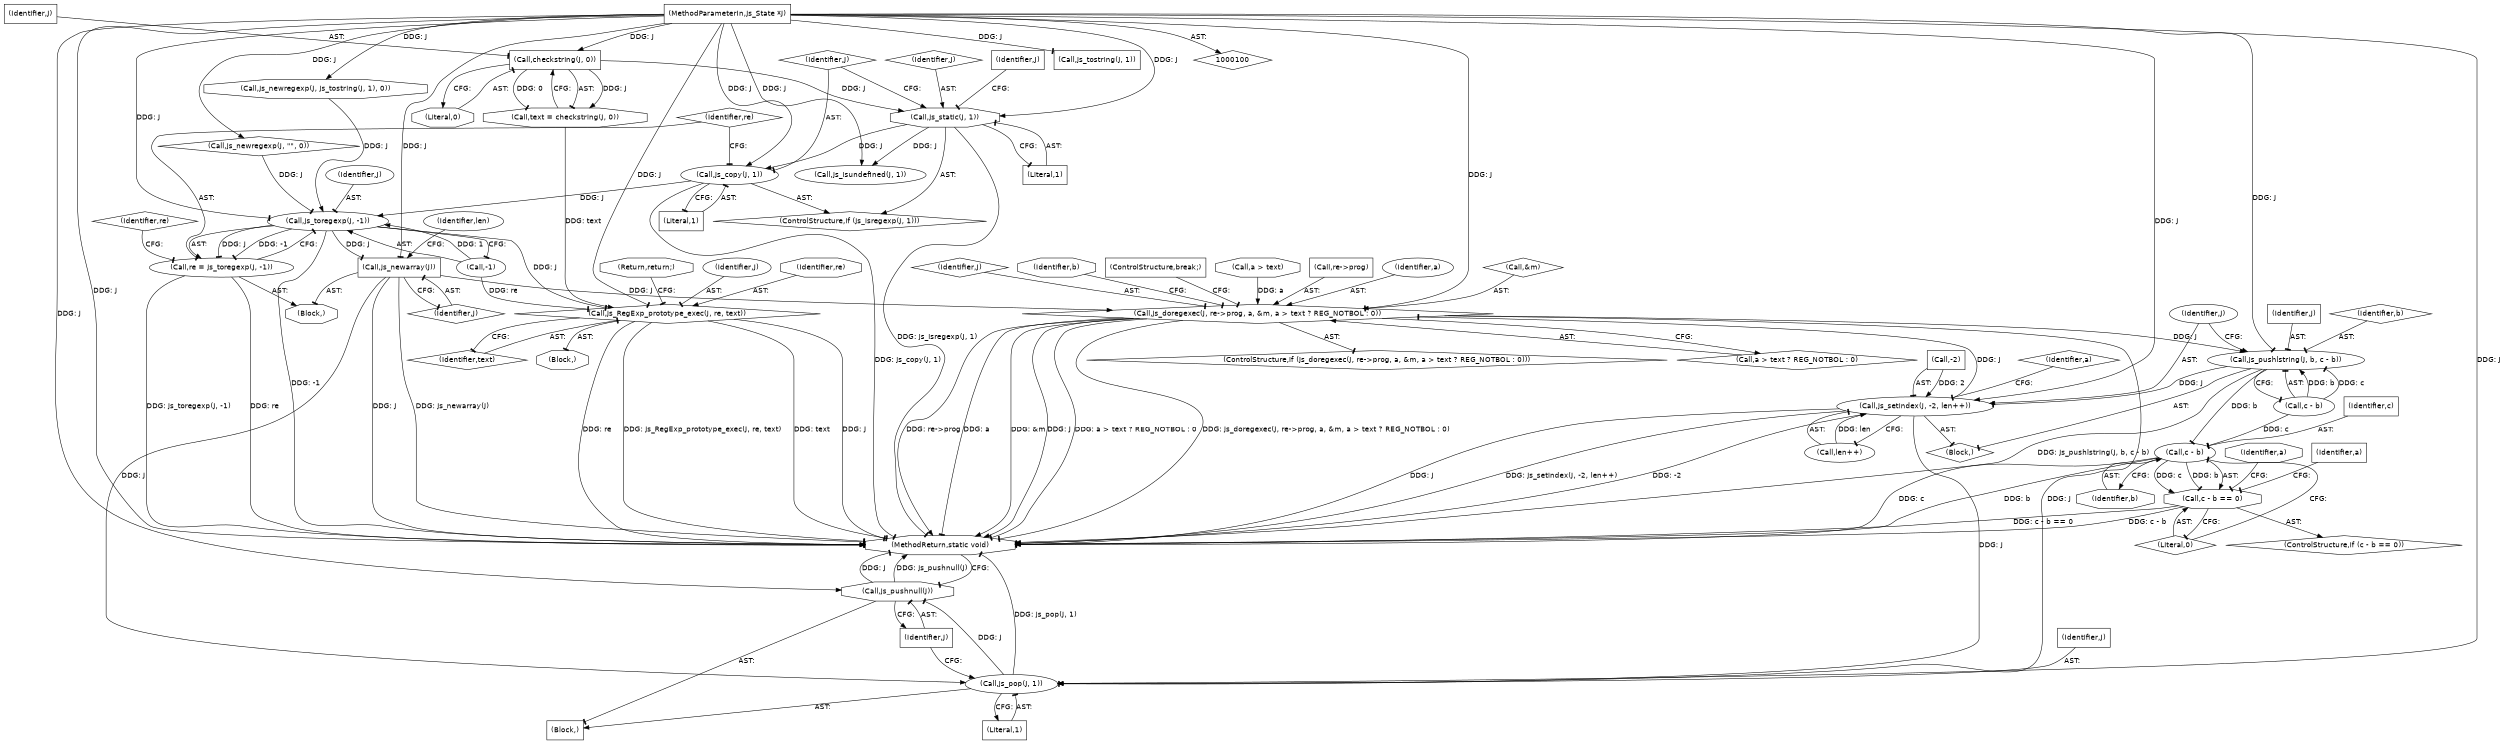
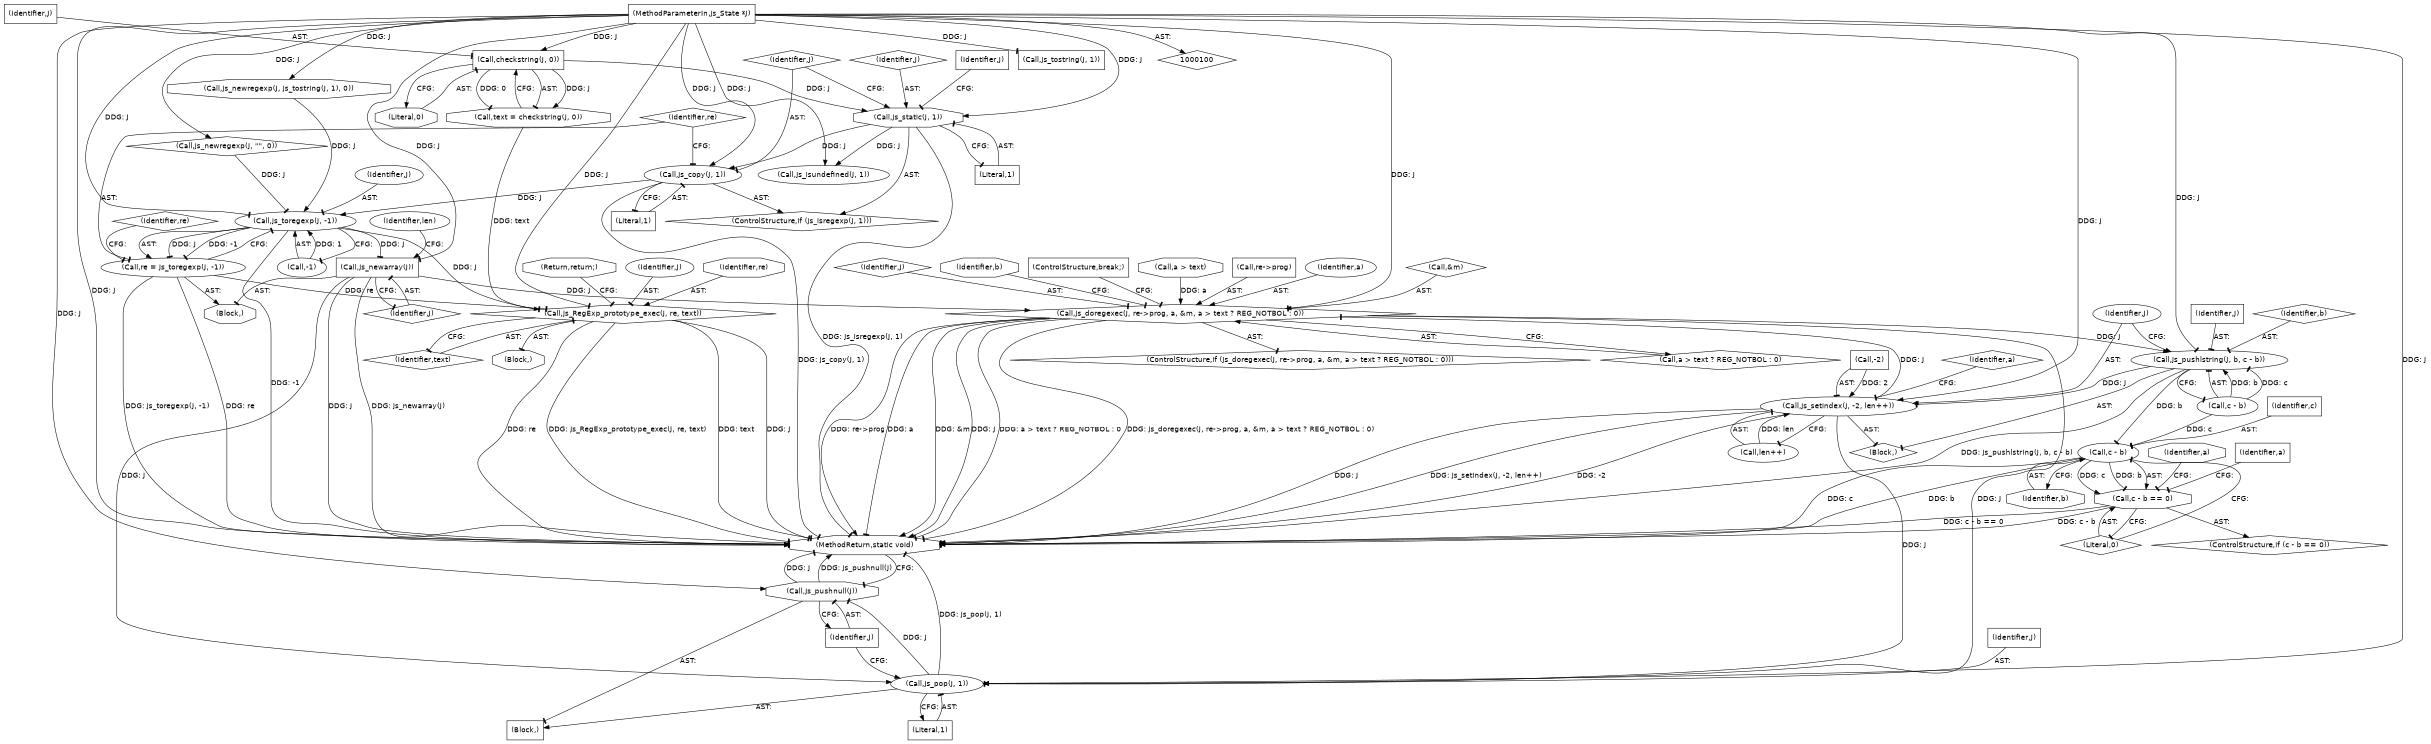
edge "(Call,-1)" -> "(Call,js_RegExp_prototype_exec(J, re, text))": now "(Call,re = js_toregexp(J, -1))" -> "(Call,js_RegExp_prototype_exec(J, re, text))"
